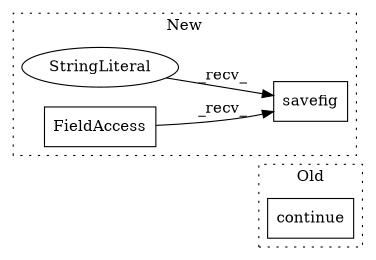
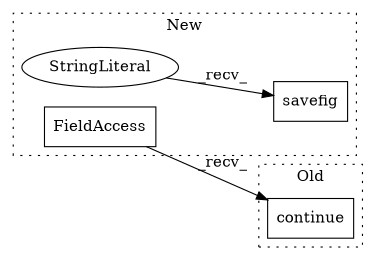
edge "FieldAccess" -> "savefig": now "FieldAccess" -> "continue"
